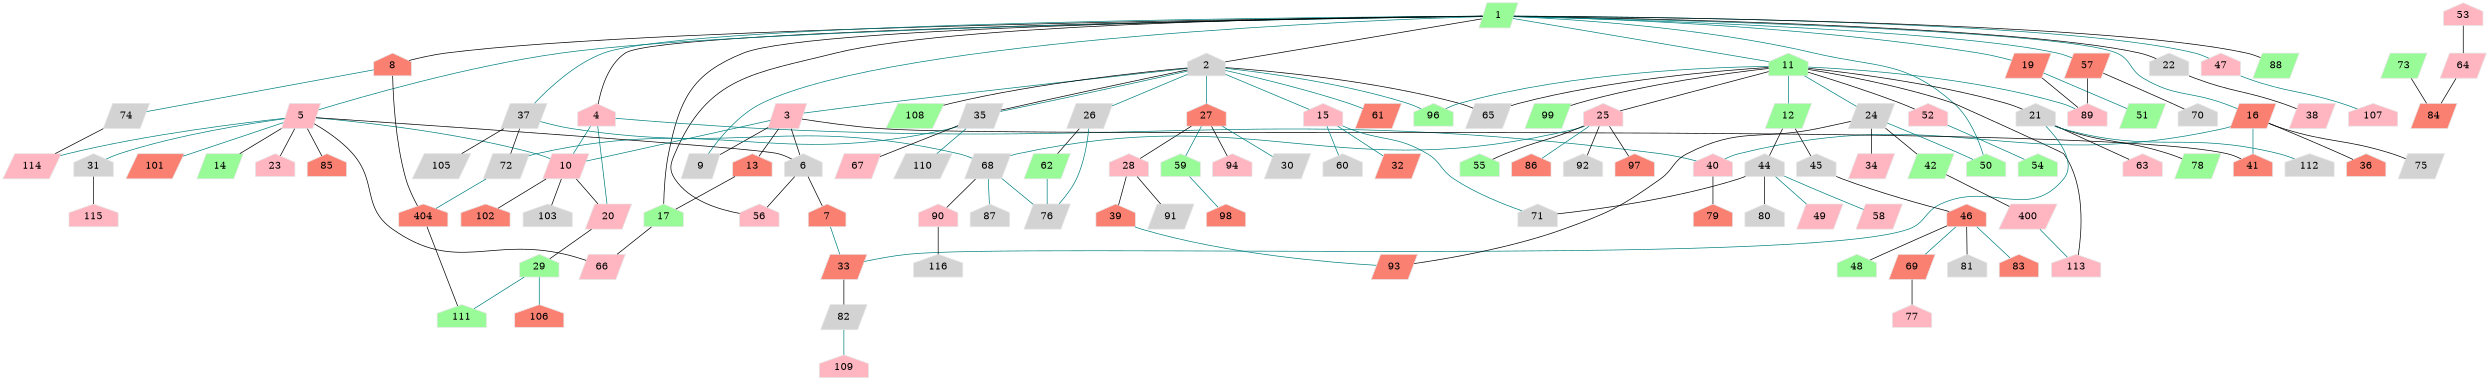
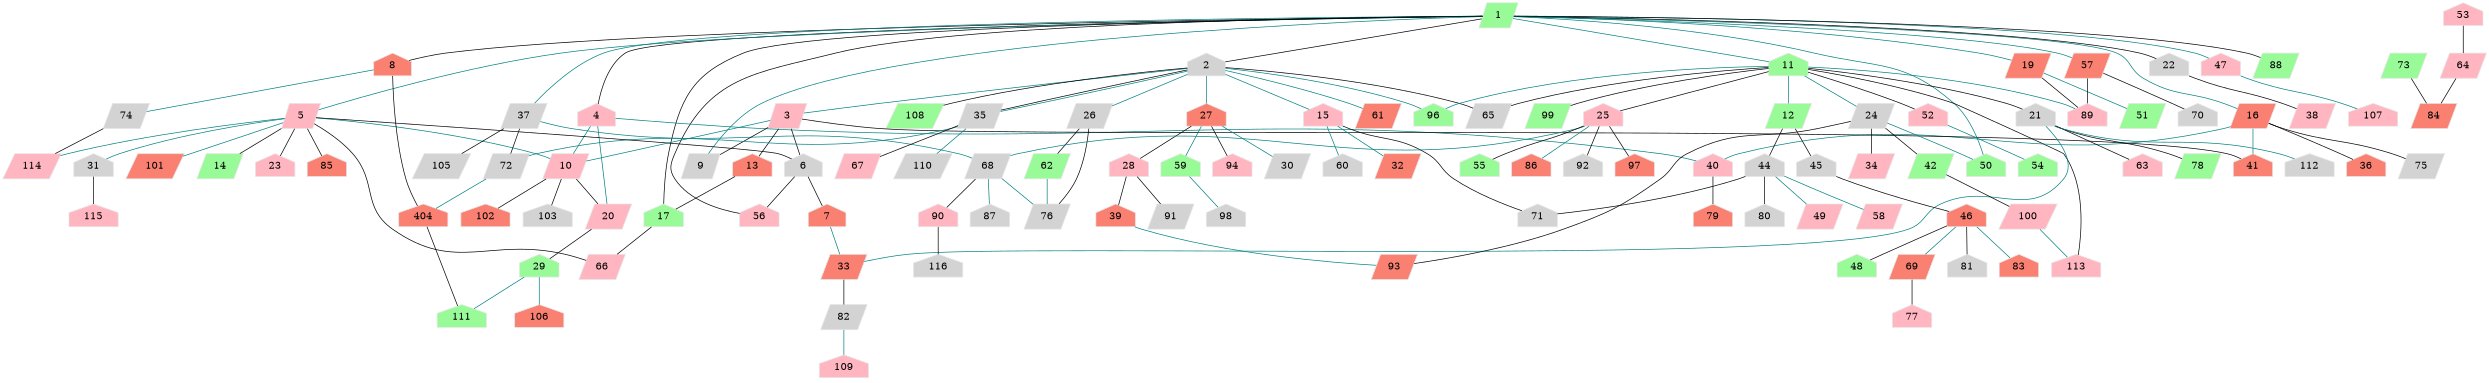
edge "15" -- "71": color teal -> black
edge "26" -- "76": color teal -> black
node "98": fillcolor salmon -> lightgrey
node "400": label "400" -> "100"
